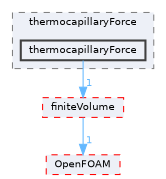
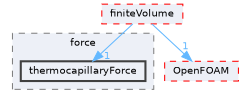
cluster "thermocapillaryForce": label "thermocapillaryForce" -> "force"
edge "thermocapillaryForce" -> "finiteVolume": reversed
